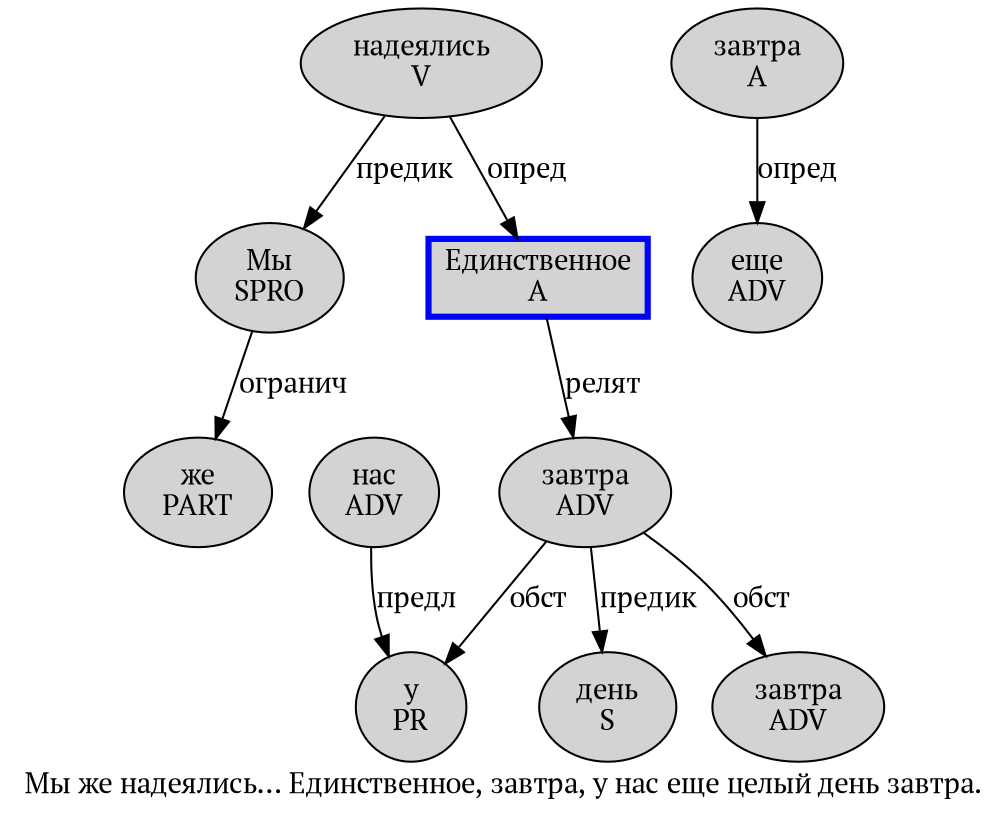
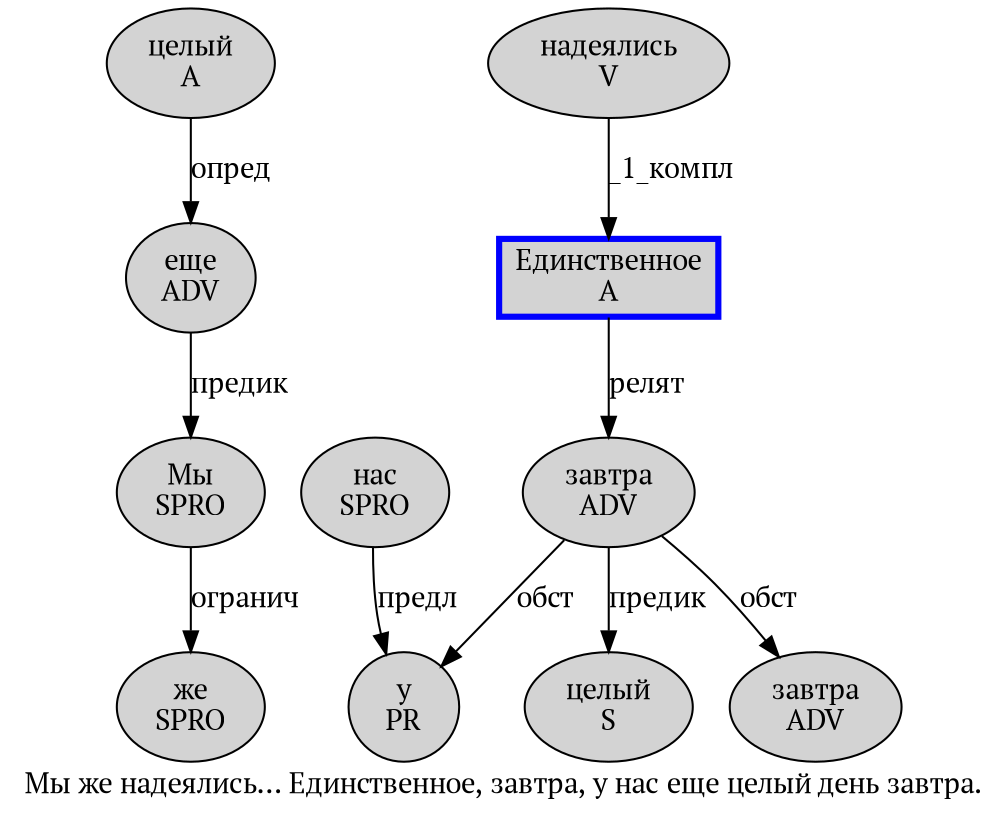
node "завтра A": label "завтра A" -> "целый A"
edge "надеялись V" -> "Мы SPRO": now "еще ADV" -> "Мы SPRO"
edge "надеялись V" -> "Единственное A": label "опред" -> "_1_компл"
node "же PART": label "же PART" -> "же SPRO"
node "нас ADV": label "нас ADV" -> "нас SPRO"
node "день S": label "день S" -> "целый S"
